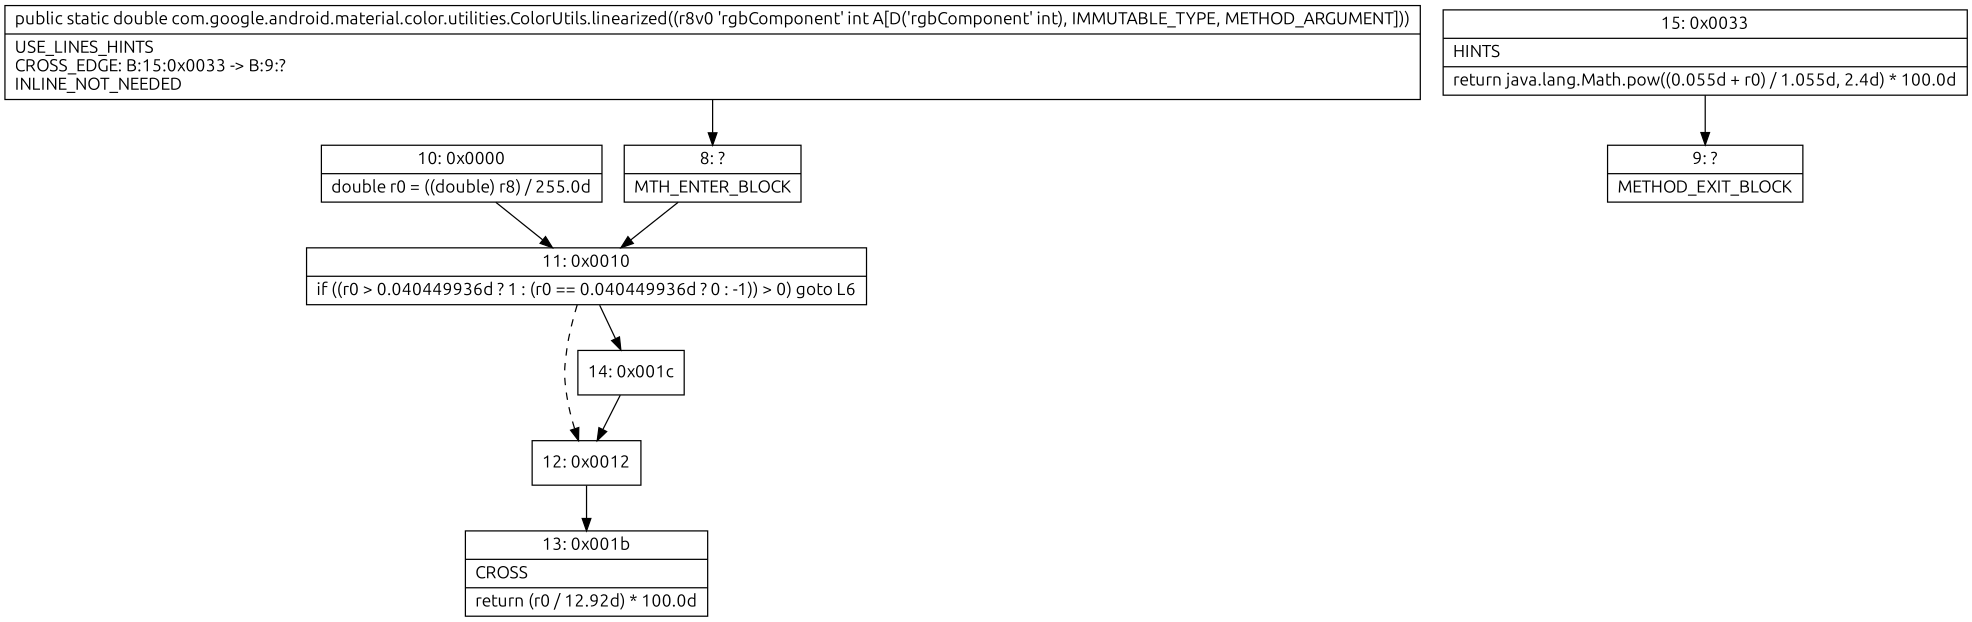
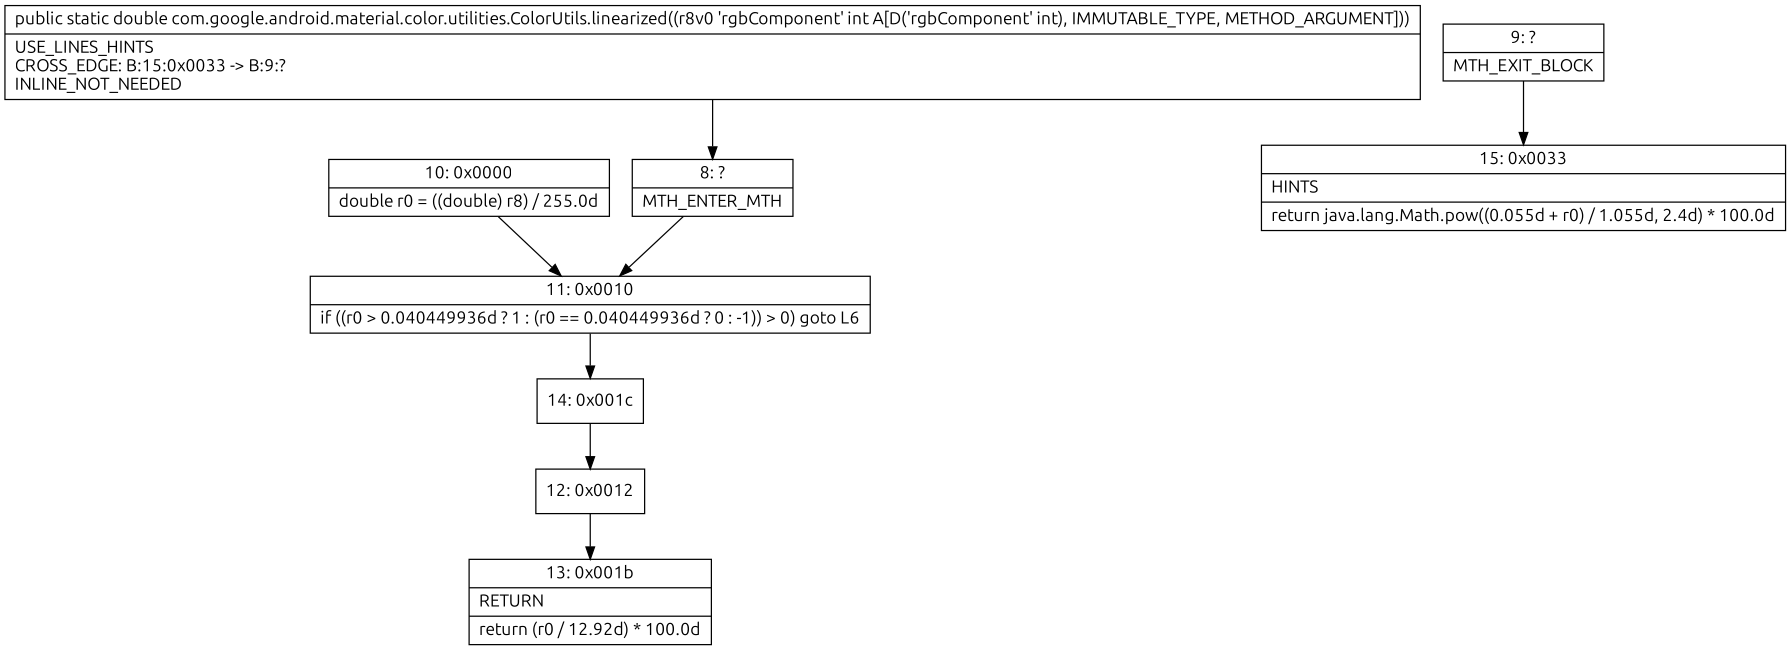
edge "15: 0x0033" -> "9: ?": reversed
node "8: ?": text "MTH_ENTER_BLOCK" -> "MTH_ENTER_MTH"
node "9: ?": text "METHOD_EXIT_BLOCK" -> "MTH_EXIT_BLOCK"
edge "11: 0x0010" -> "12: 0x0012": removed
node "13: 0x001b": text "CROSS" -> "RETURN"
